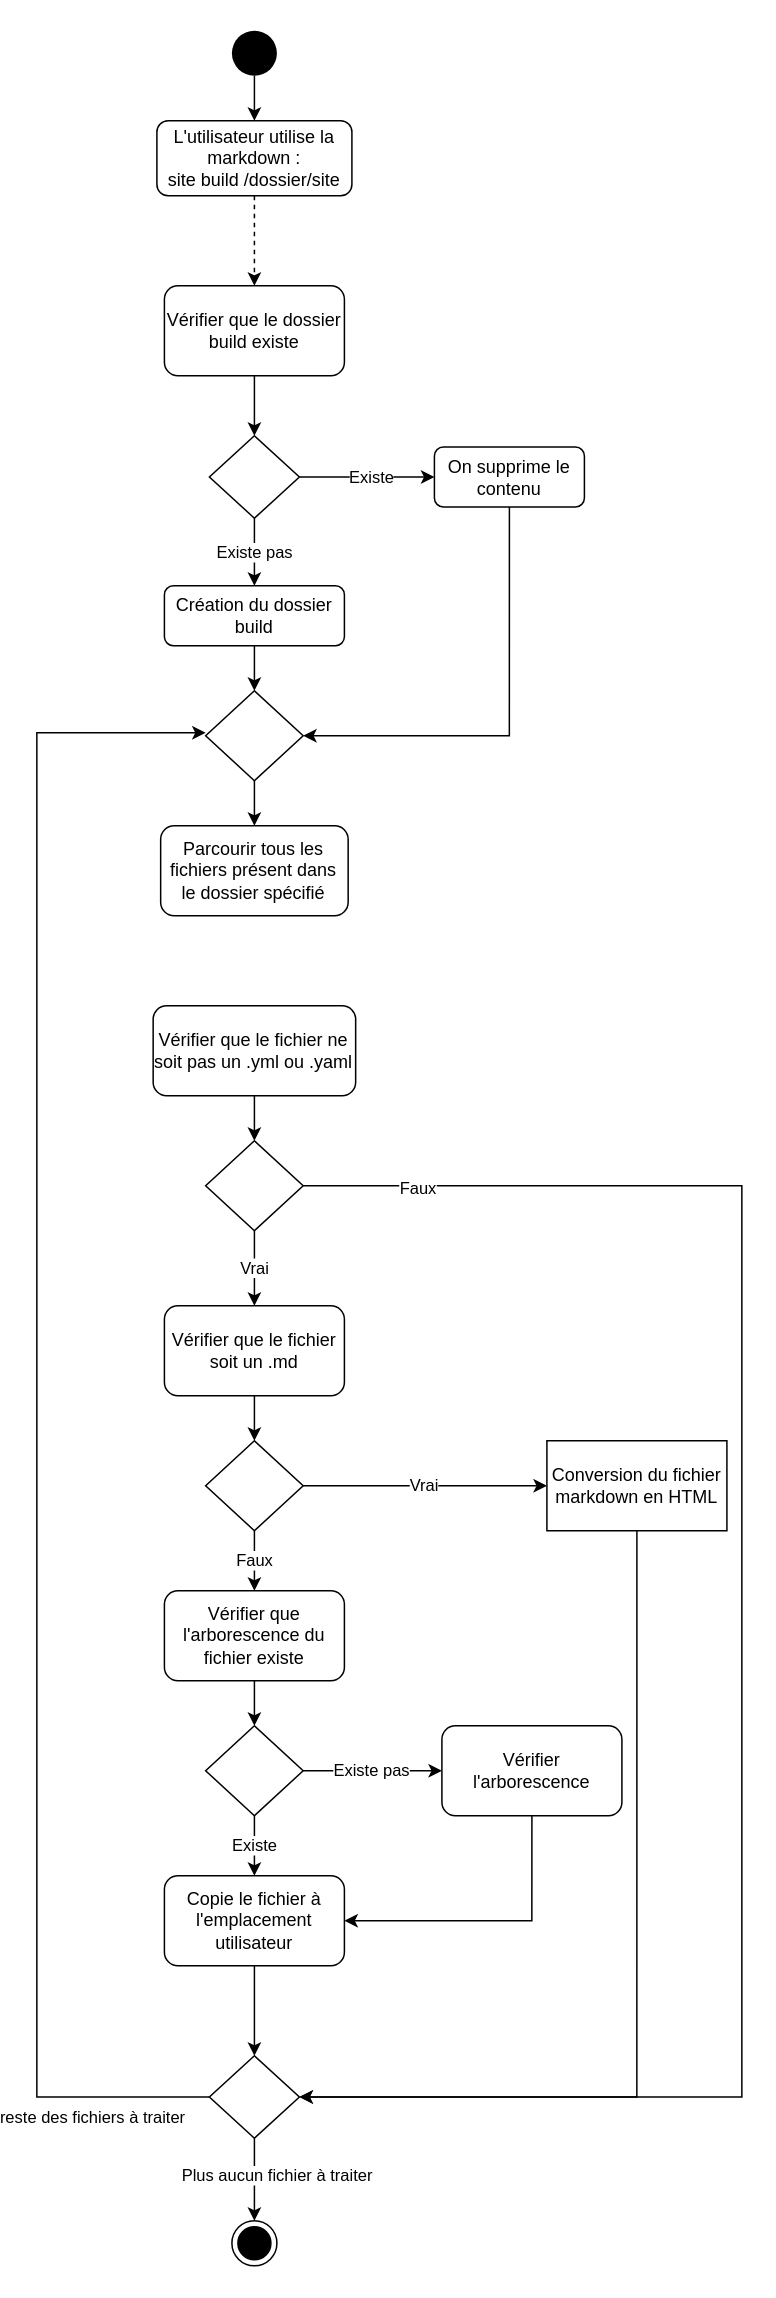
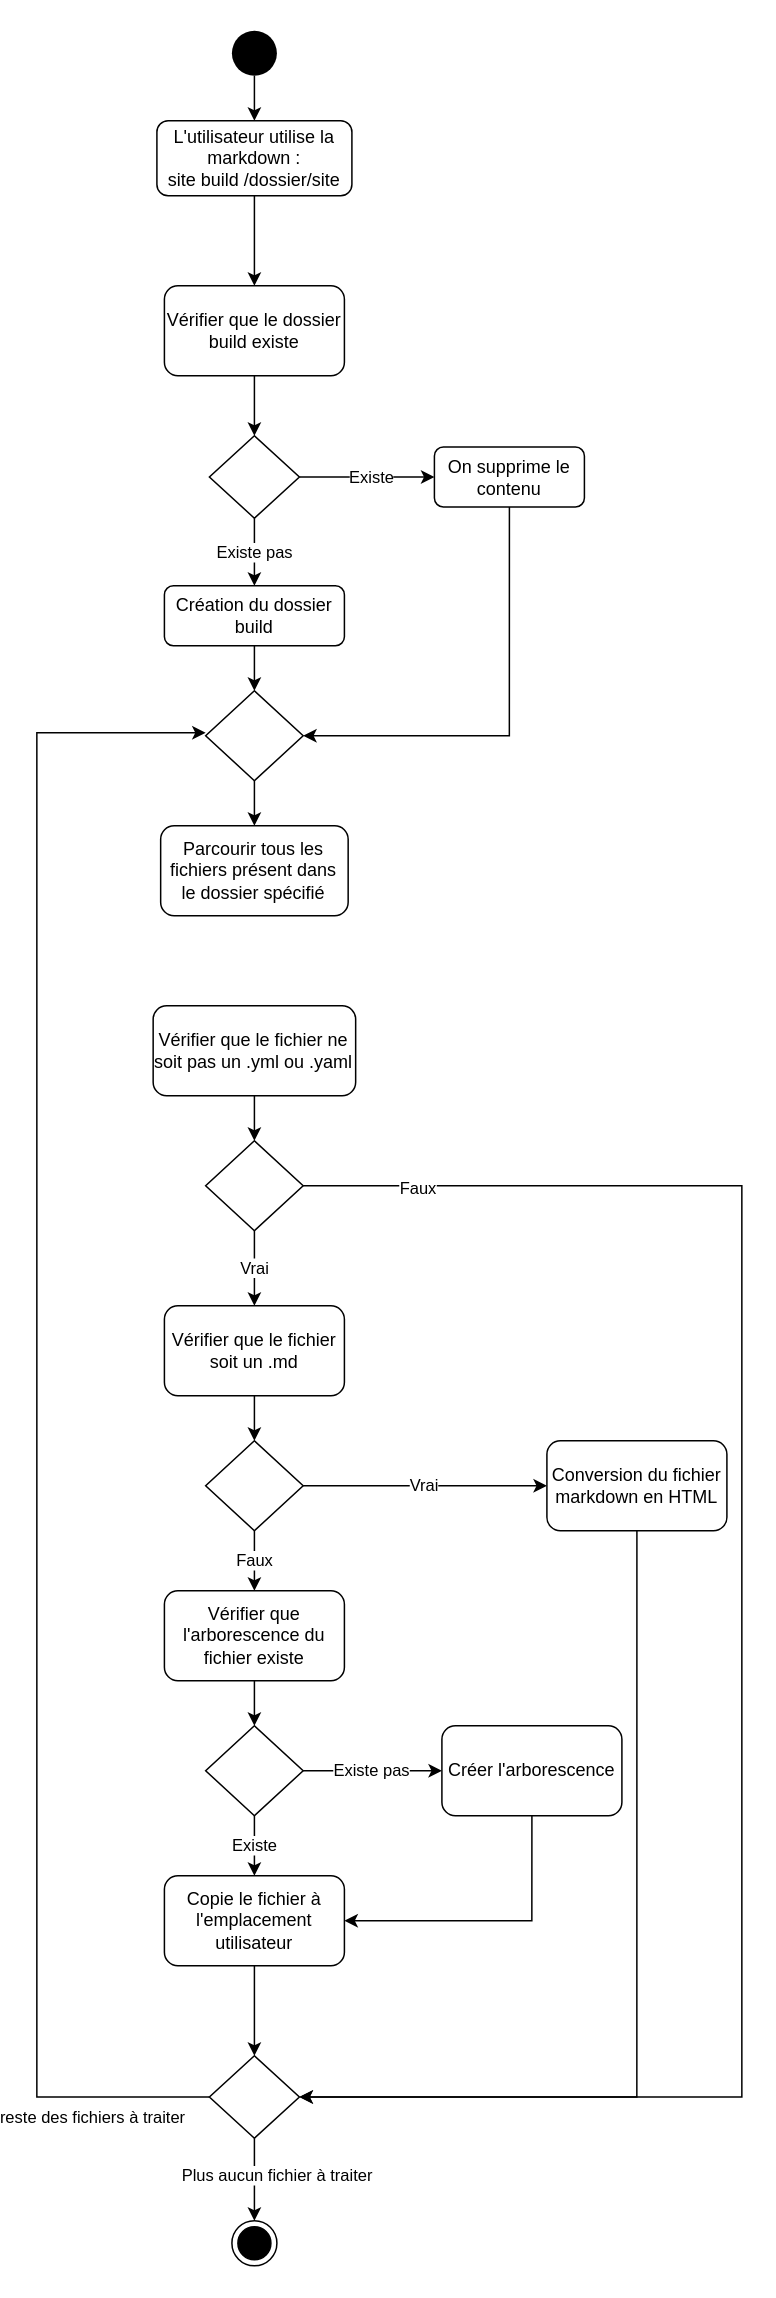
edge "L'utilisateur utilise la markdown : site build /dossier/site" -> "Vérifier que le dossier build existe": style dashed -> solid
node "Conversion du fichier markdown en HTML": shape rectangle -> rounded rectangle
node "Vérifier l'arborescence": label "Vérifier l'arborescence" -> "Créer l'arborescence"
